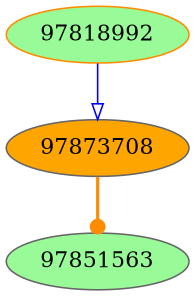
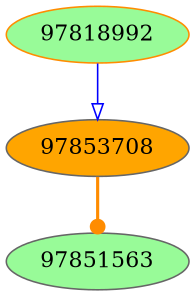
node "97873708": label "97873708" -> "97853708"
